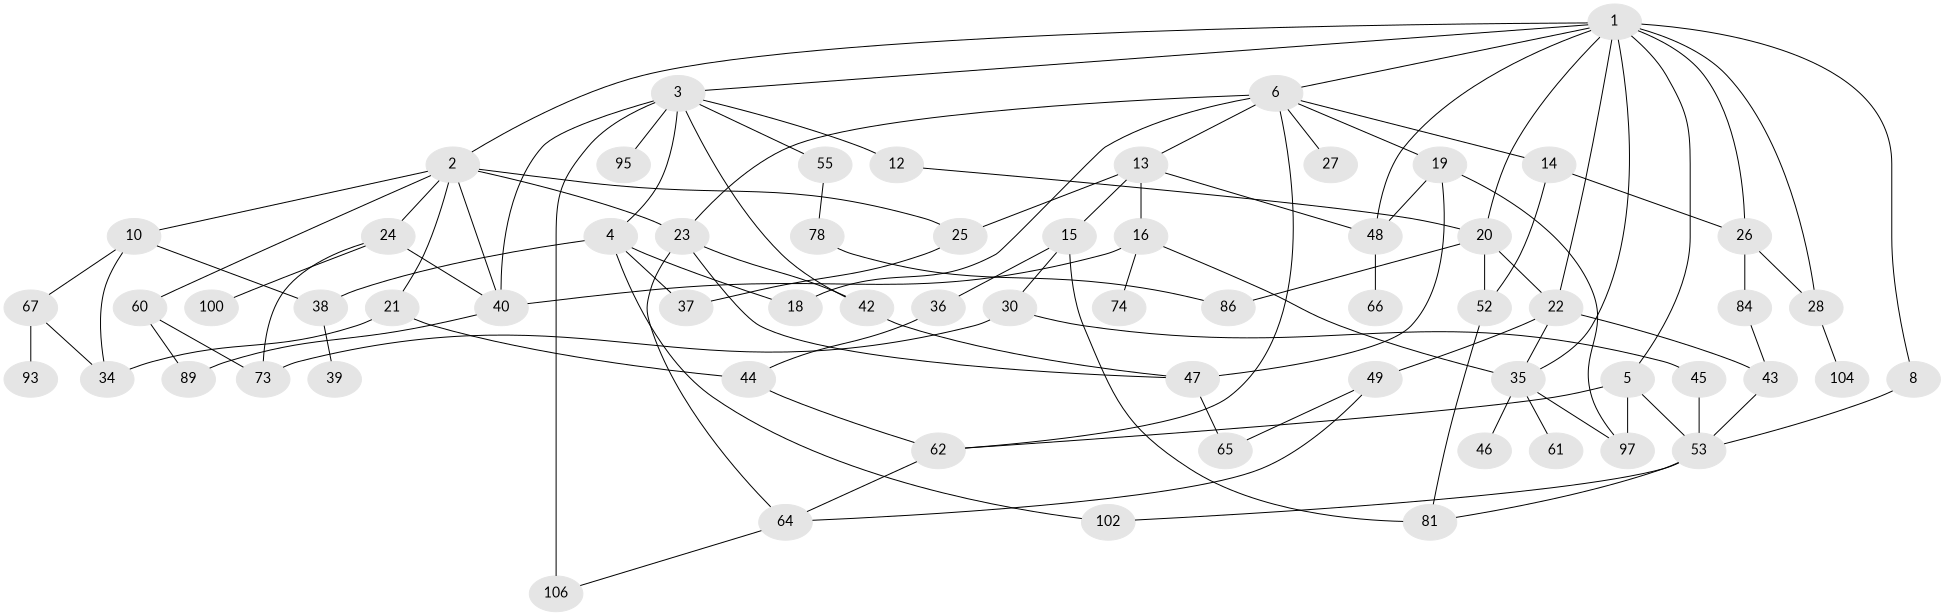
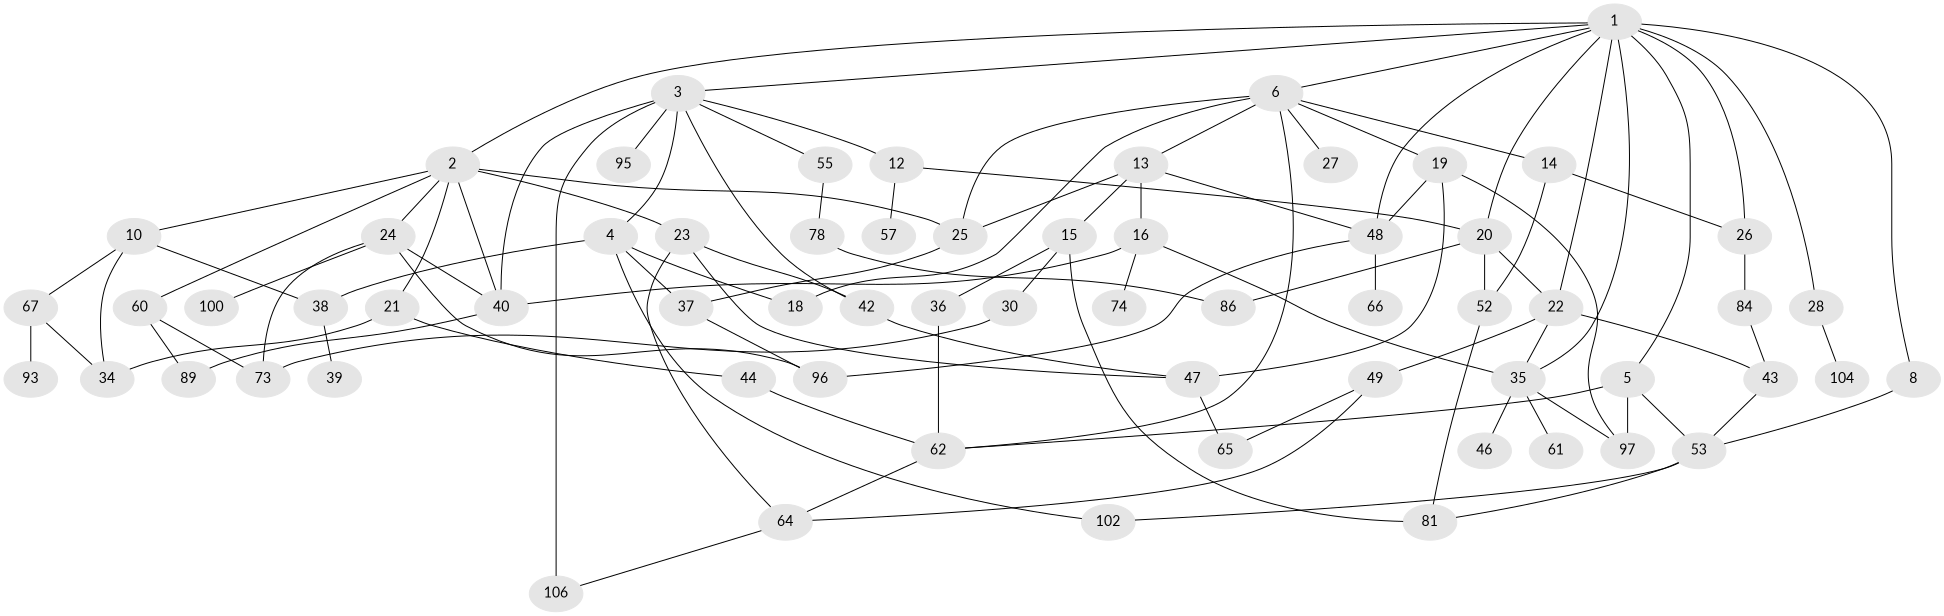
edge "6" -- "23": now "6" -- "25"
node "57": added
edge "26" -- "28": removed
edge "36" -- "44": now "36" -- "62"
node "96": added
node "45": removed
